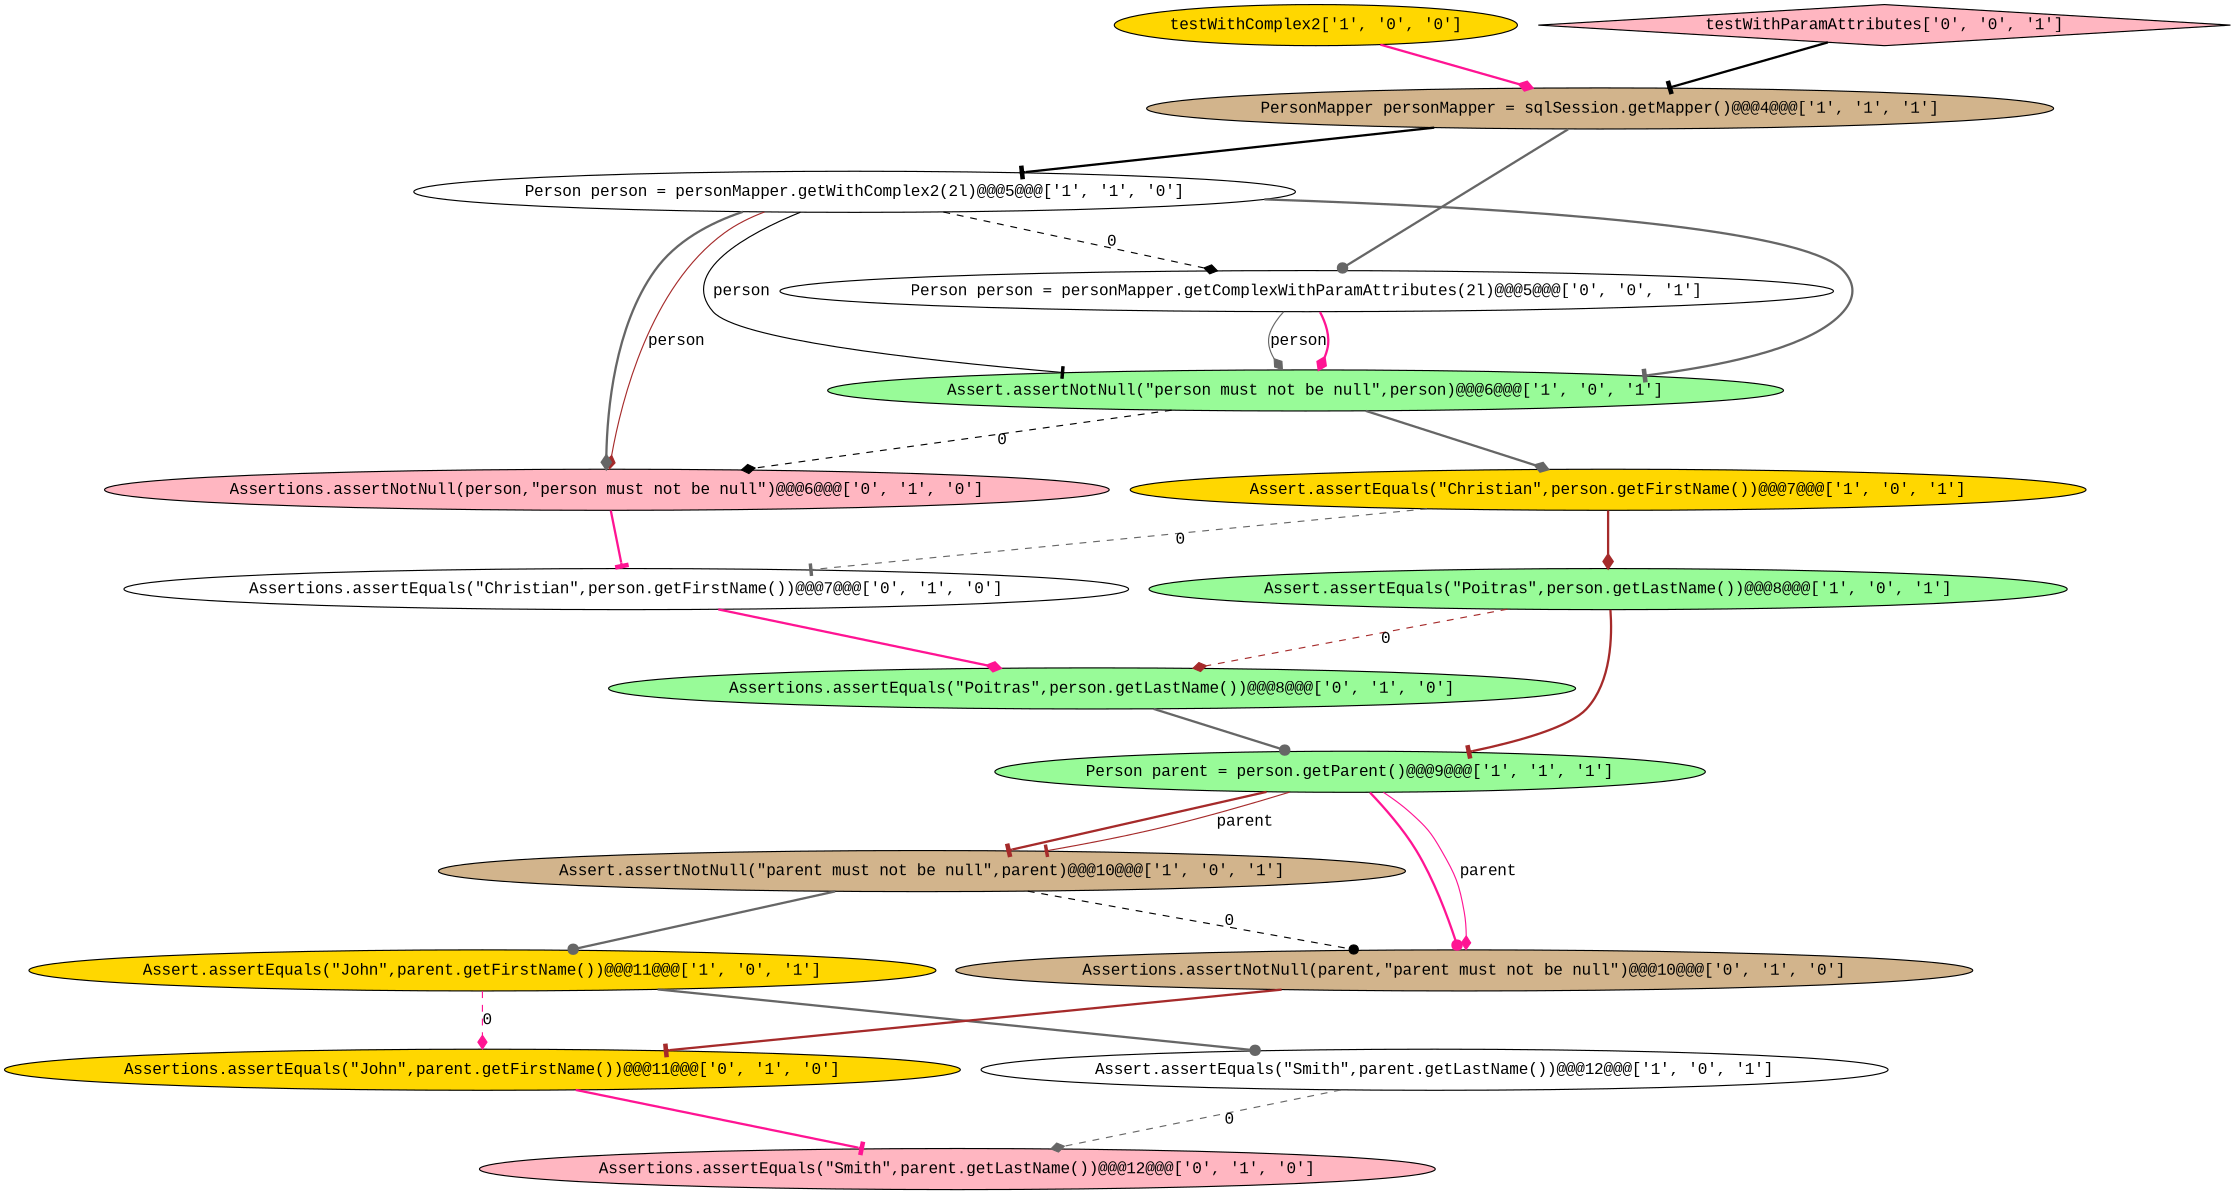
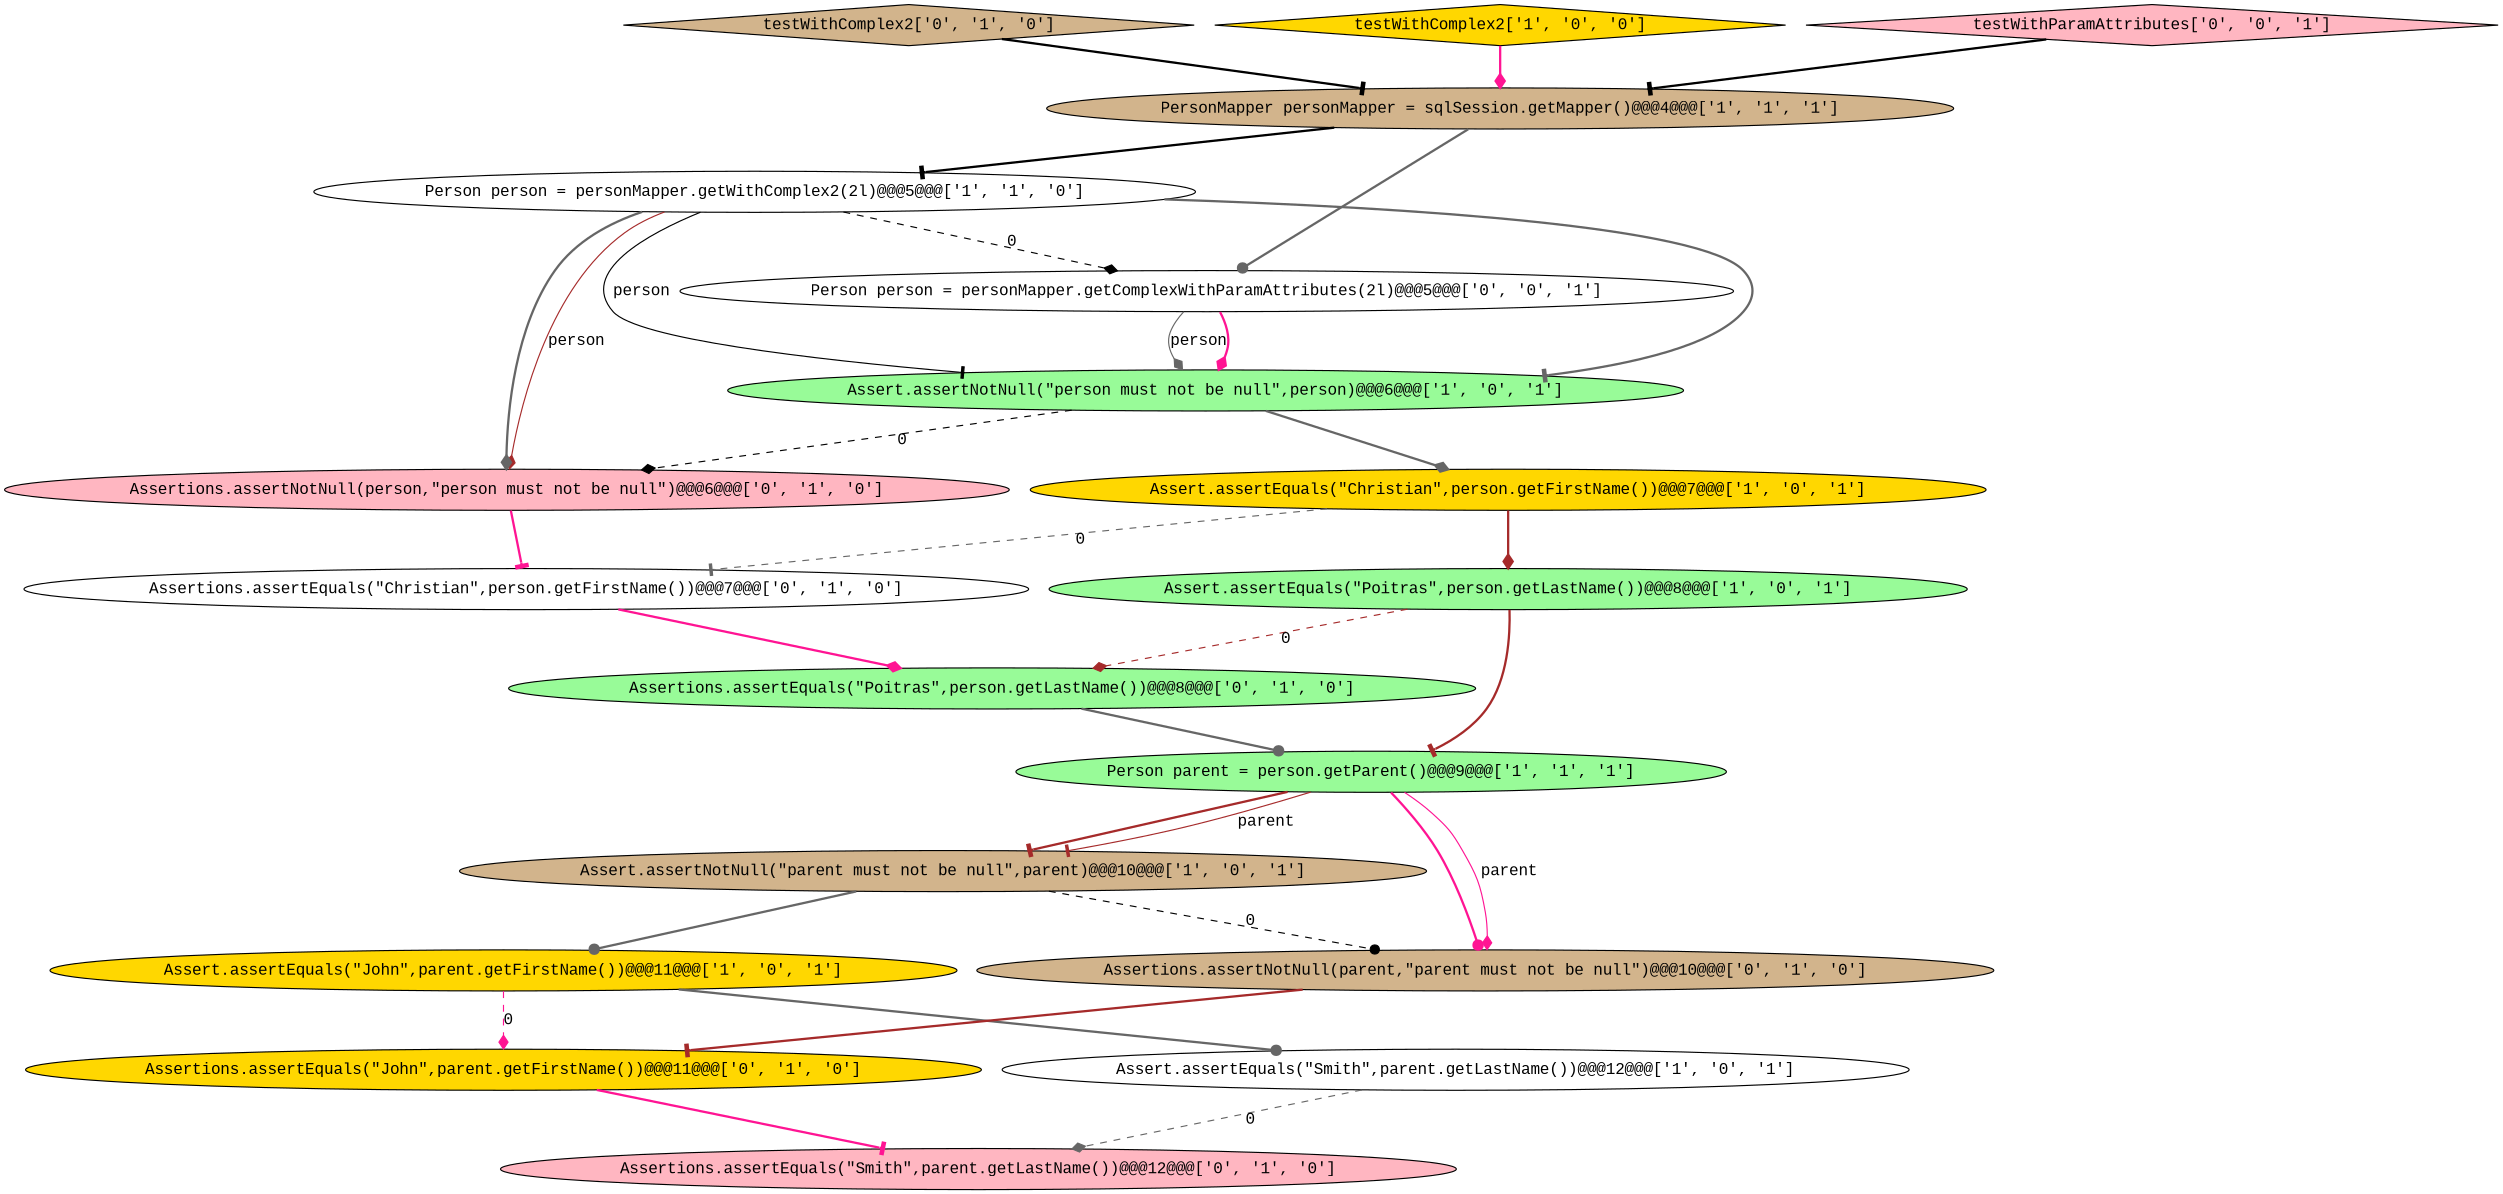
node "testWithComplex2['0', '1', '0']": added
node "testWithComplex2['1', '0', '0']": shape ellipse -> diamond
